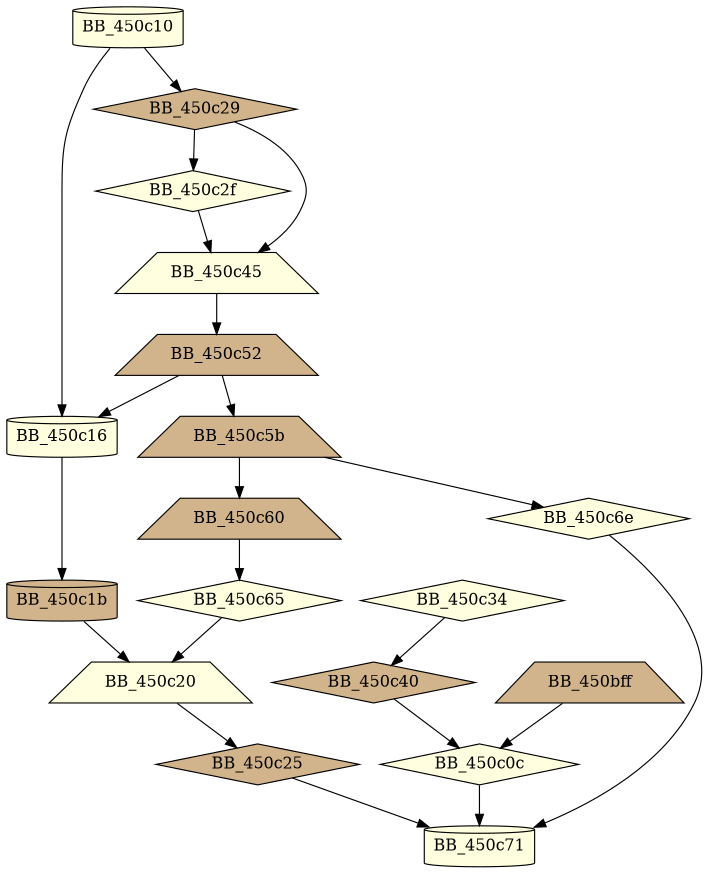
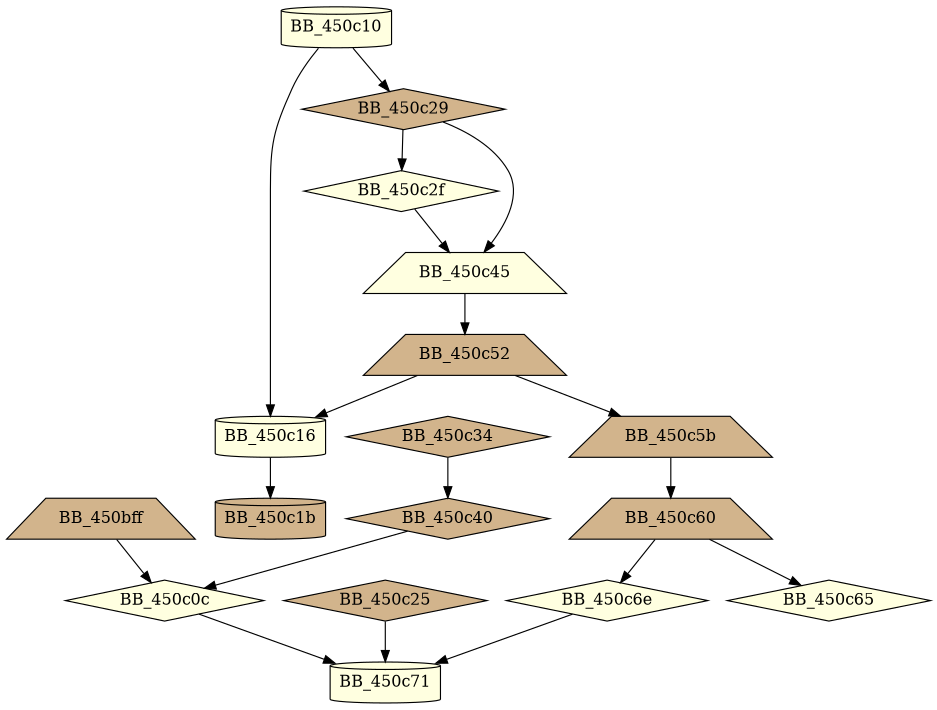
edge "BB_450c5b" -> "BB_450c6e": now "BB_450c60" -> "BB_450c6e"
node "BB_450c34": fillcolor lightyellow -> tan
node "BB_450c20": removed
